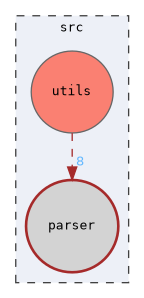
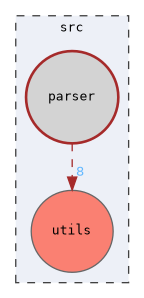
edge "utils" -> "parser": reversed
